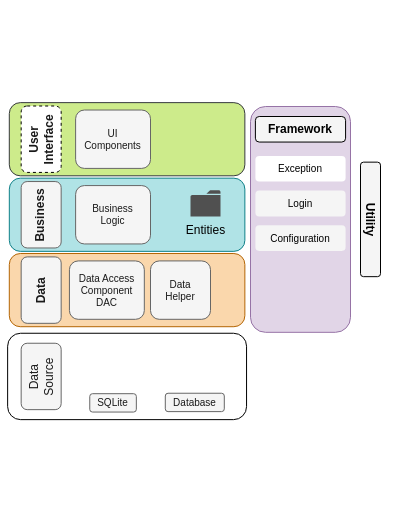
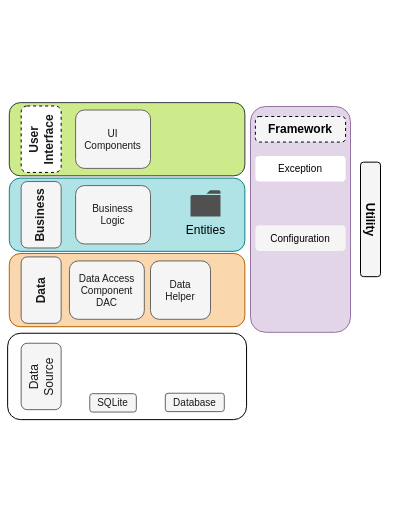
node "Framework": style solid -> dashed
node "Login": removed
